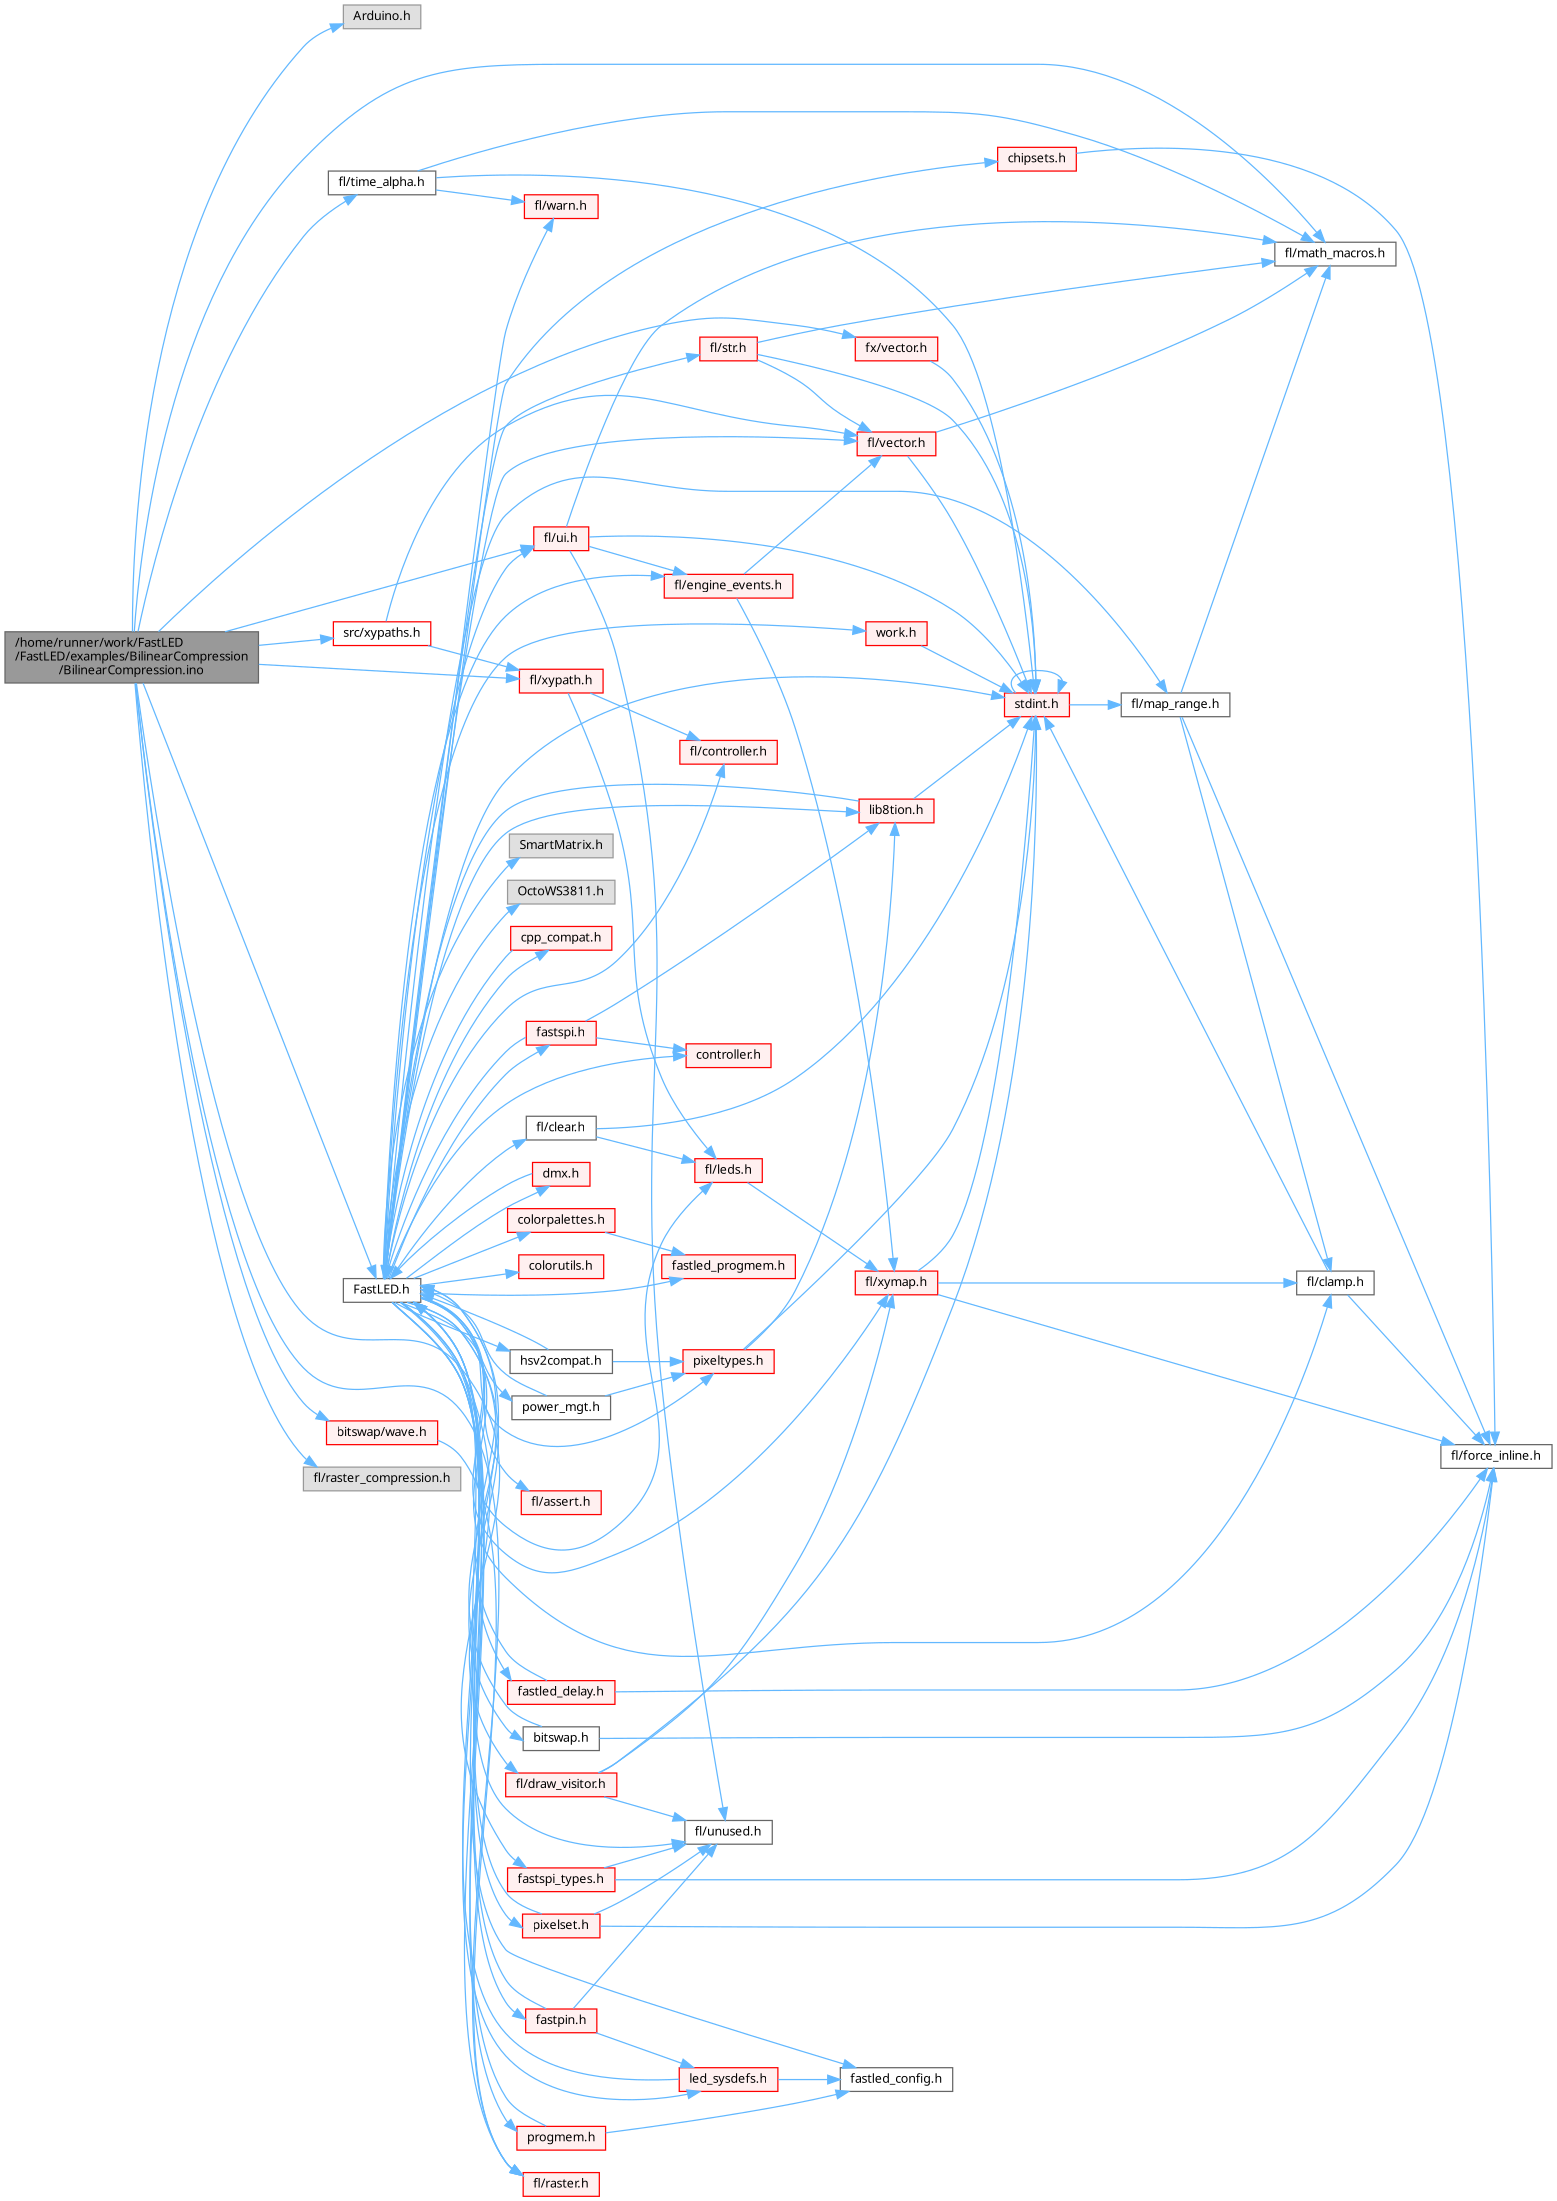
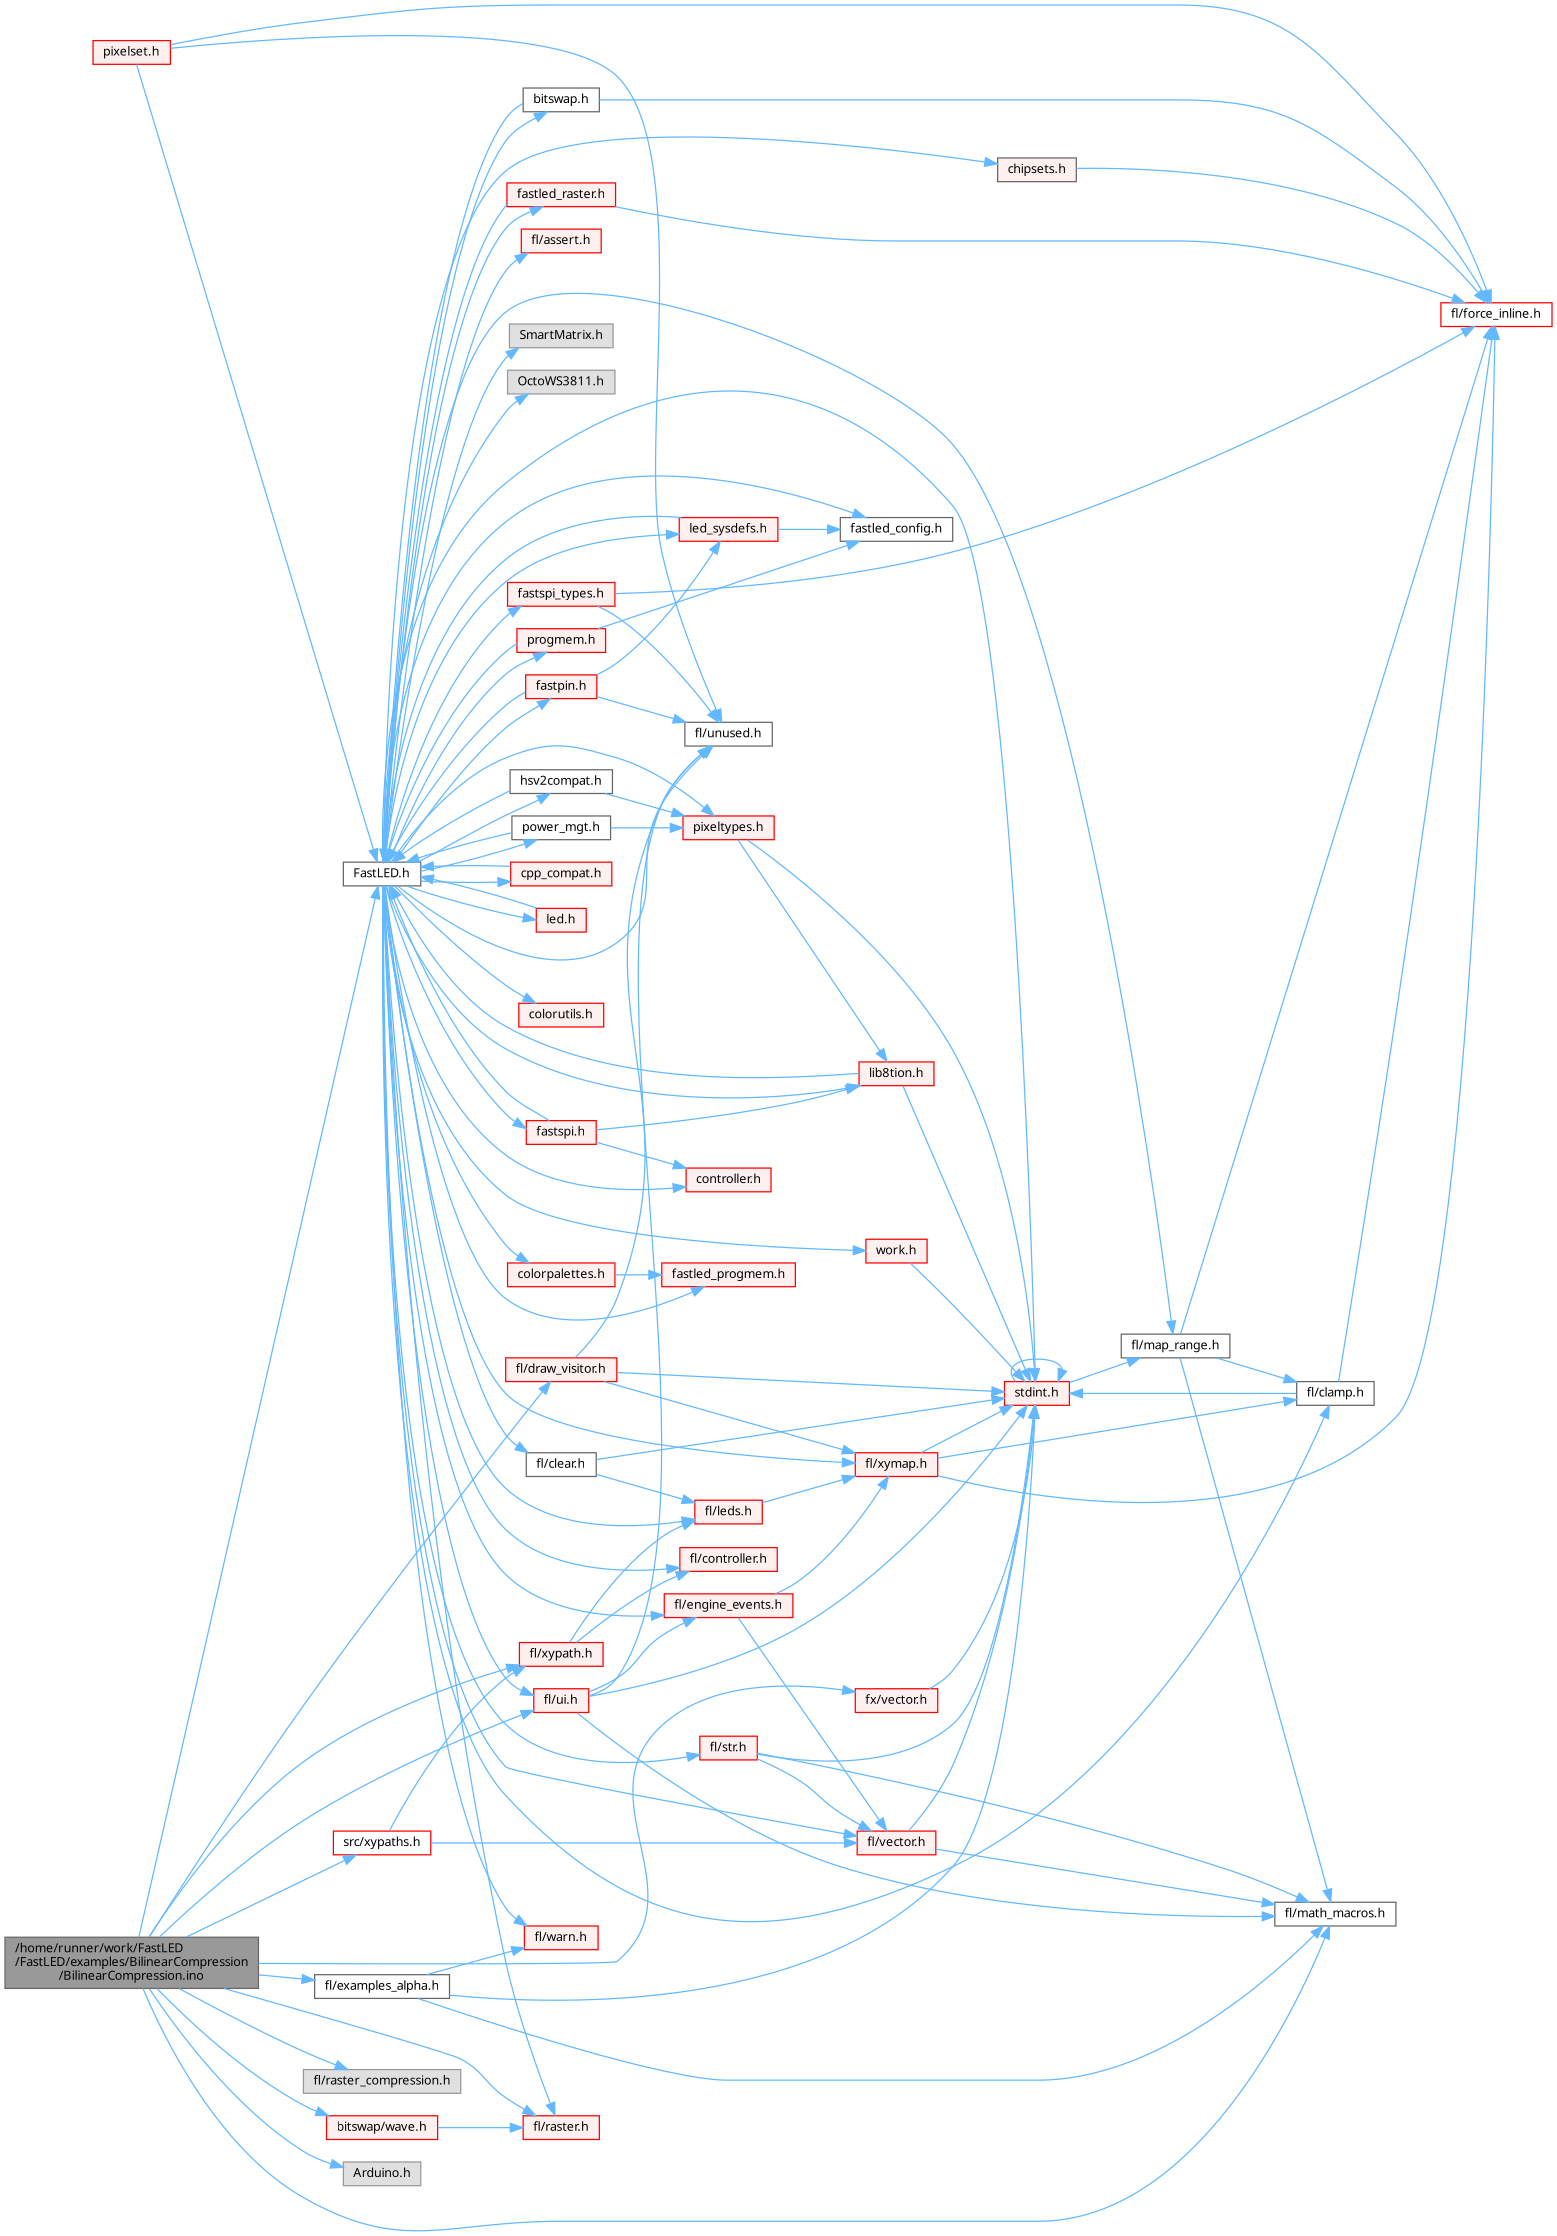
node "chipsets.h": color red -> grey40
node "fl/time_alpha.h": label "fl/time_alpha.h" -> "fl/examples_alpha.h"
node "dmx.h": label "dmx.h" -> "led.h"
node "fl/force_inline.h": color grey40 -> red
edge "FastLED.h" -> "pixelset.h": removed
node "fastled_delay.h": label "fastled_delay.h" -> "fastled_raster.h"
